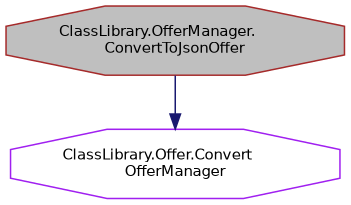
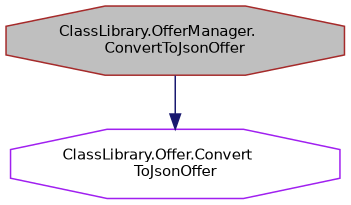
node "ClassLibrary.Offer.Convert OfferManager": label "ClassLibrary.Offer.Convert OfferManager" -> "ClassLibrary.Offer.Convert ToJsonOffer"
